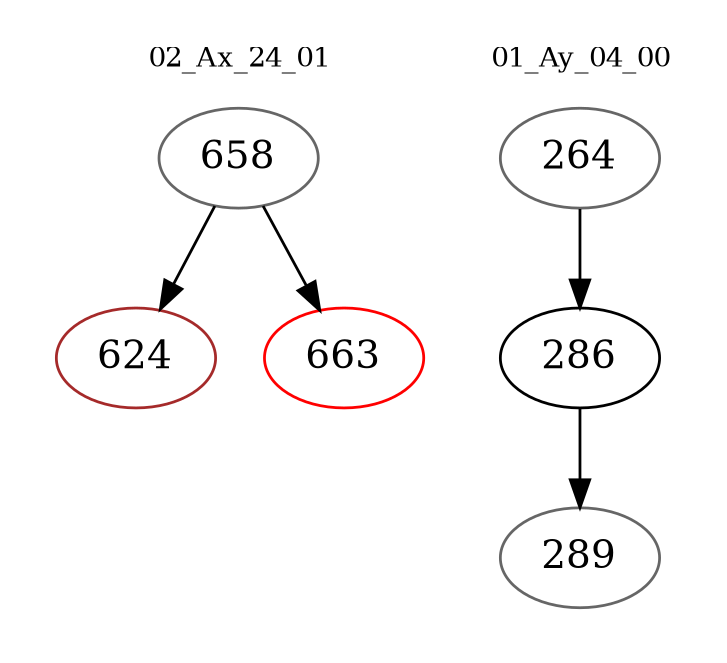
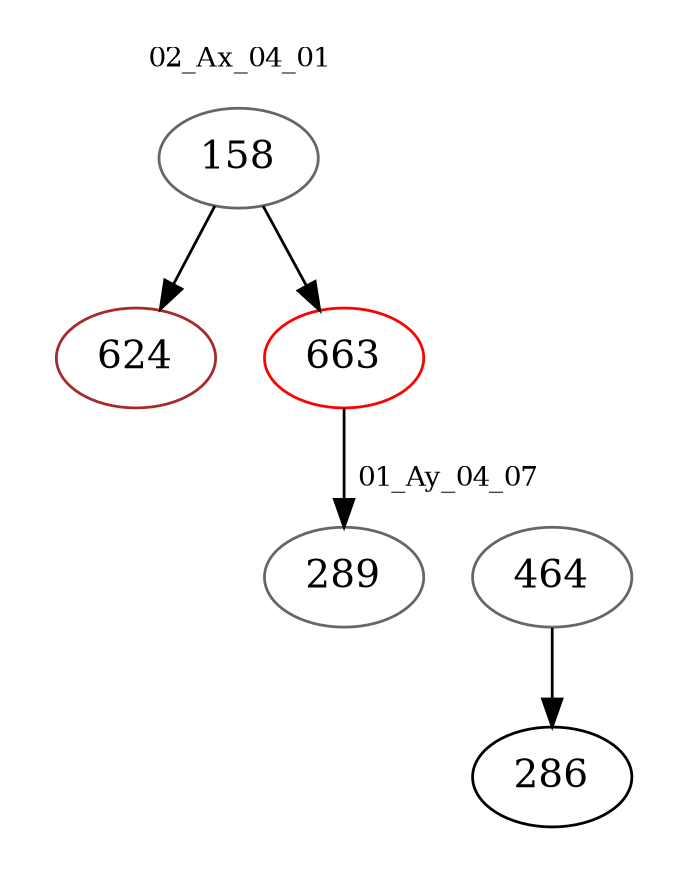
cluster "02_Ax_24_01": label "02_Ax_24_01" -> "02_Ax_04_01"
cluster "01_Ay_04_00": label "01_Ay_04_00" -> "01_Ay_04_07"
node "658": label "658" -> "158"
node "264": label "264" -> "464"
edge "286" -> "289": now "663" -> "289"
